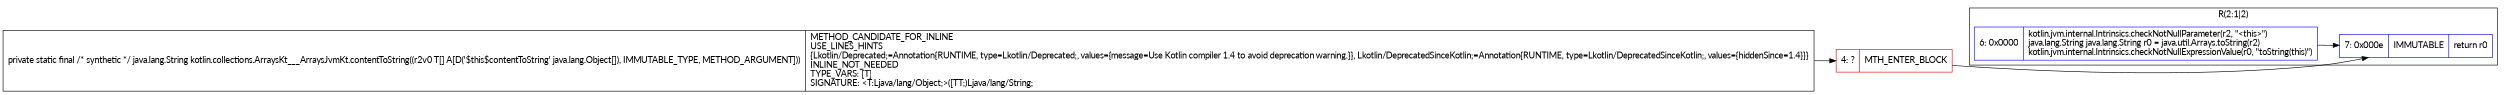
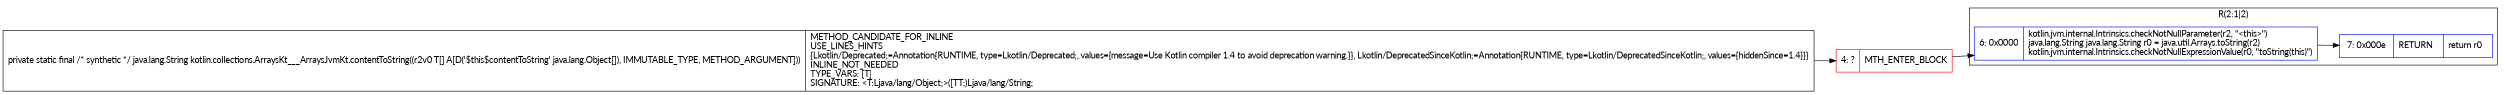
node "7: 0x000e": text "IMMUTABLE" -> "RETURN"
edge "4: ?" -> "7: 0x000e": now "4: ?" -> "6: 0x0000"
